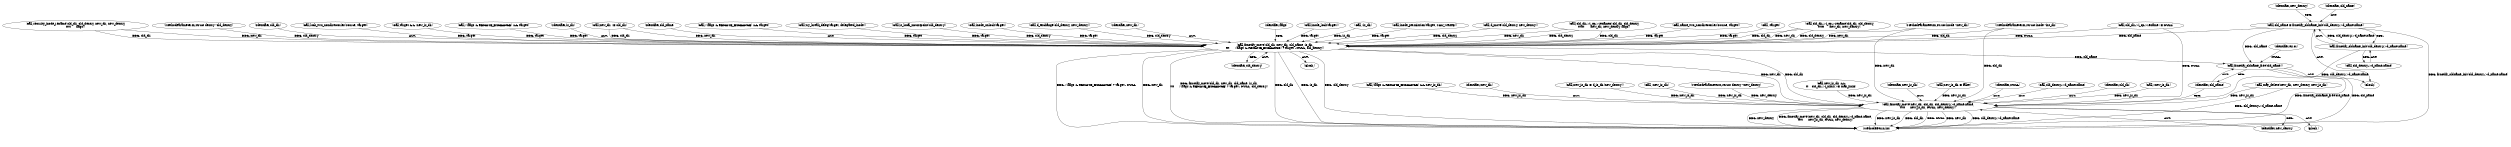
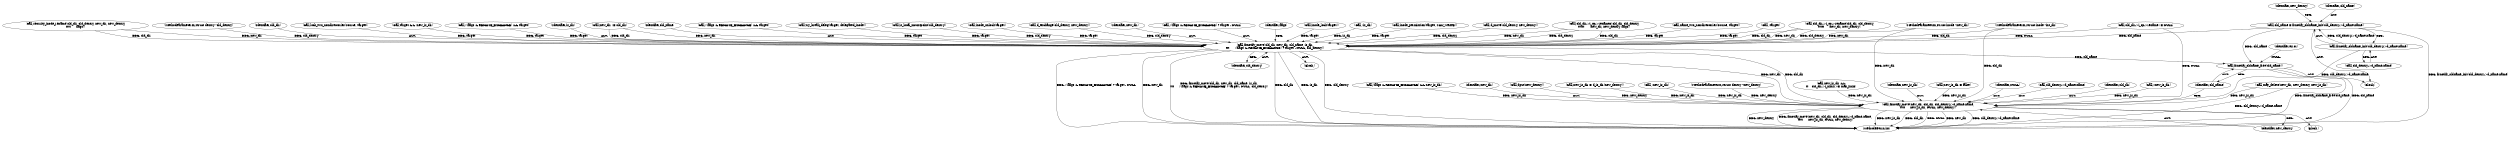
node "(Call,!(flags & RENAME_EXCHANGE) ? target : NULL)": added
node "(Call,dput(new_dentry))": added
